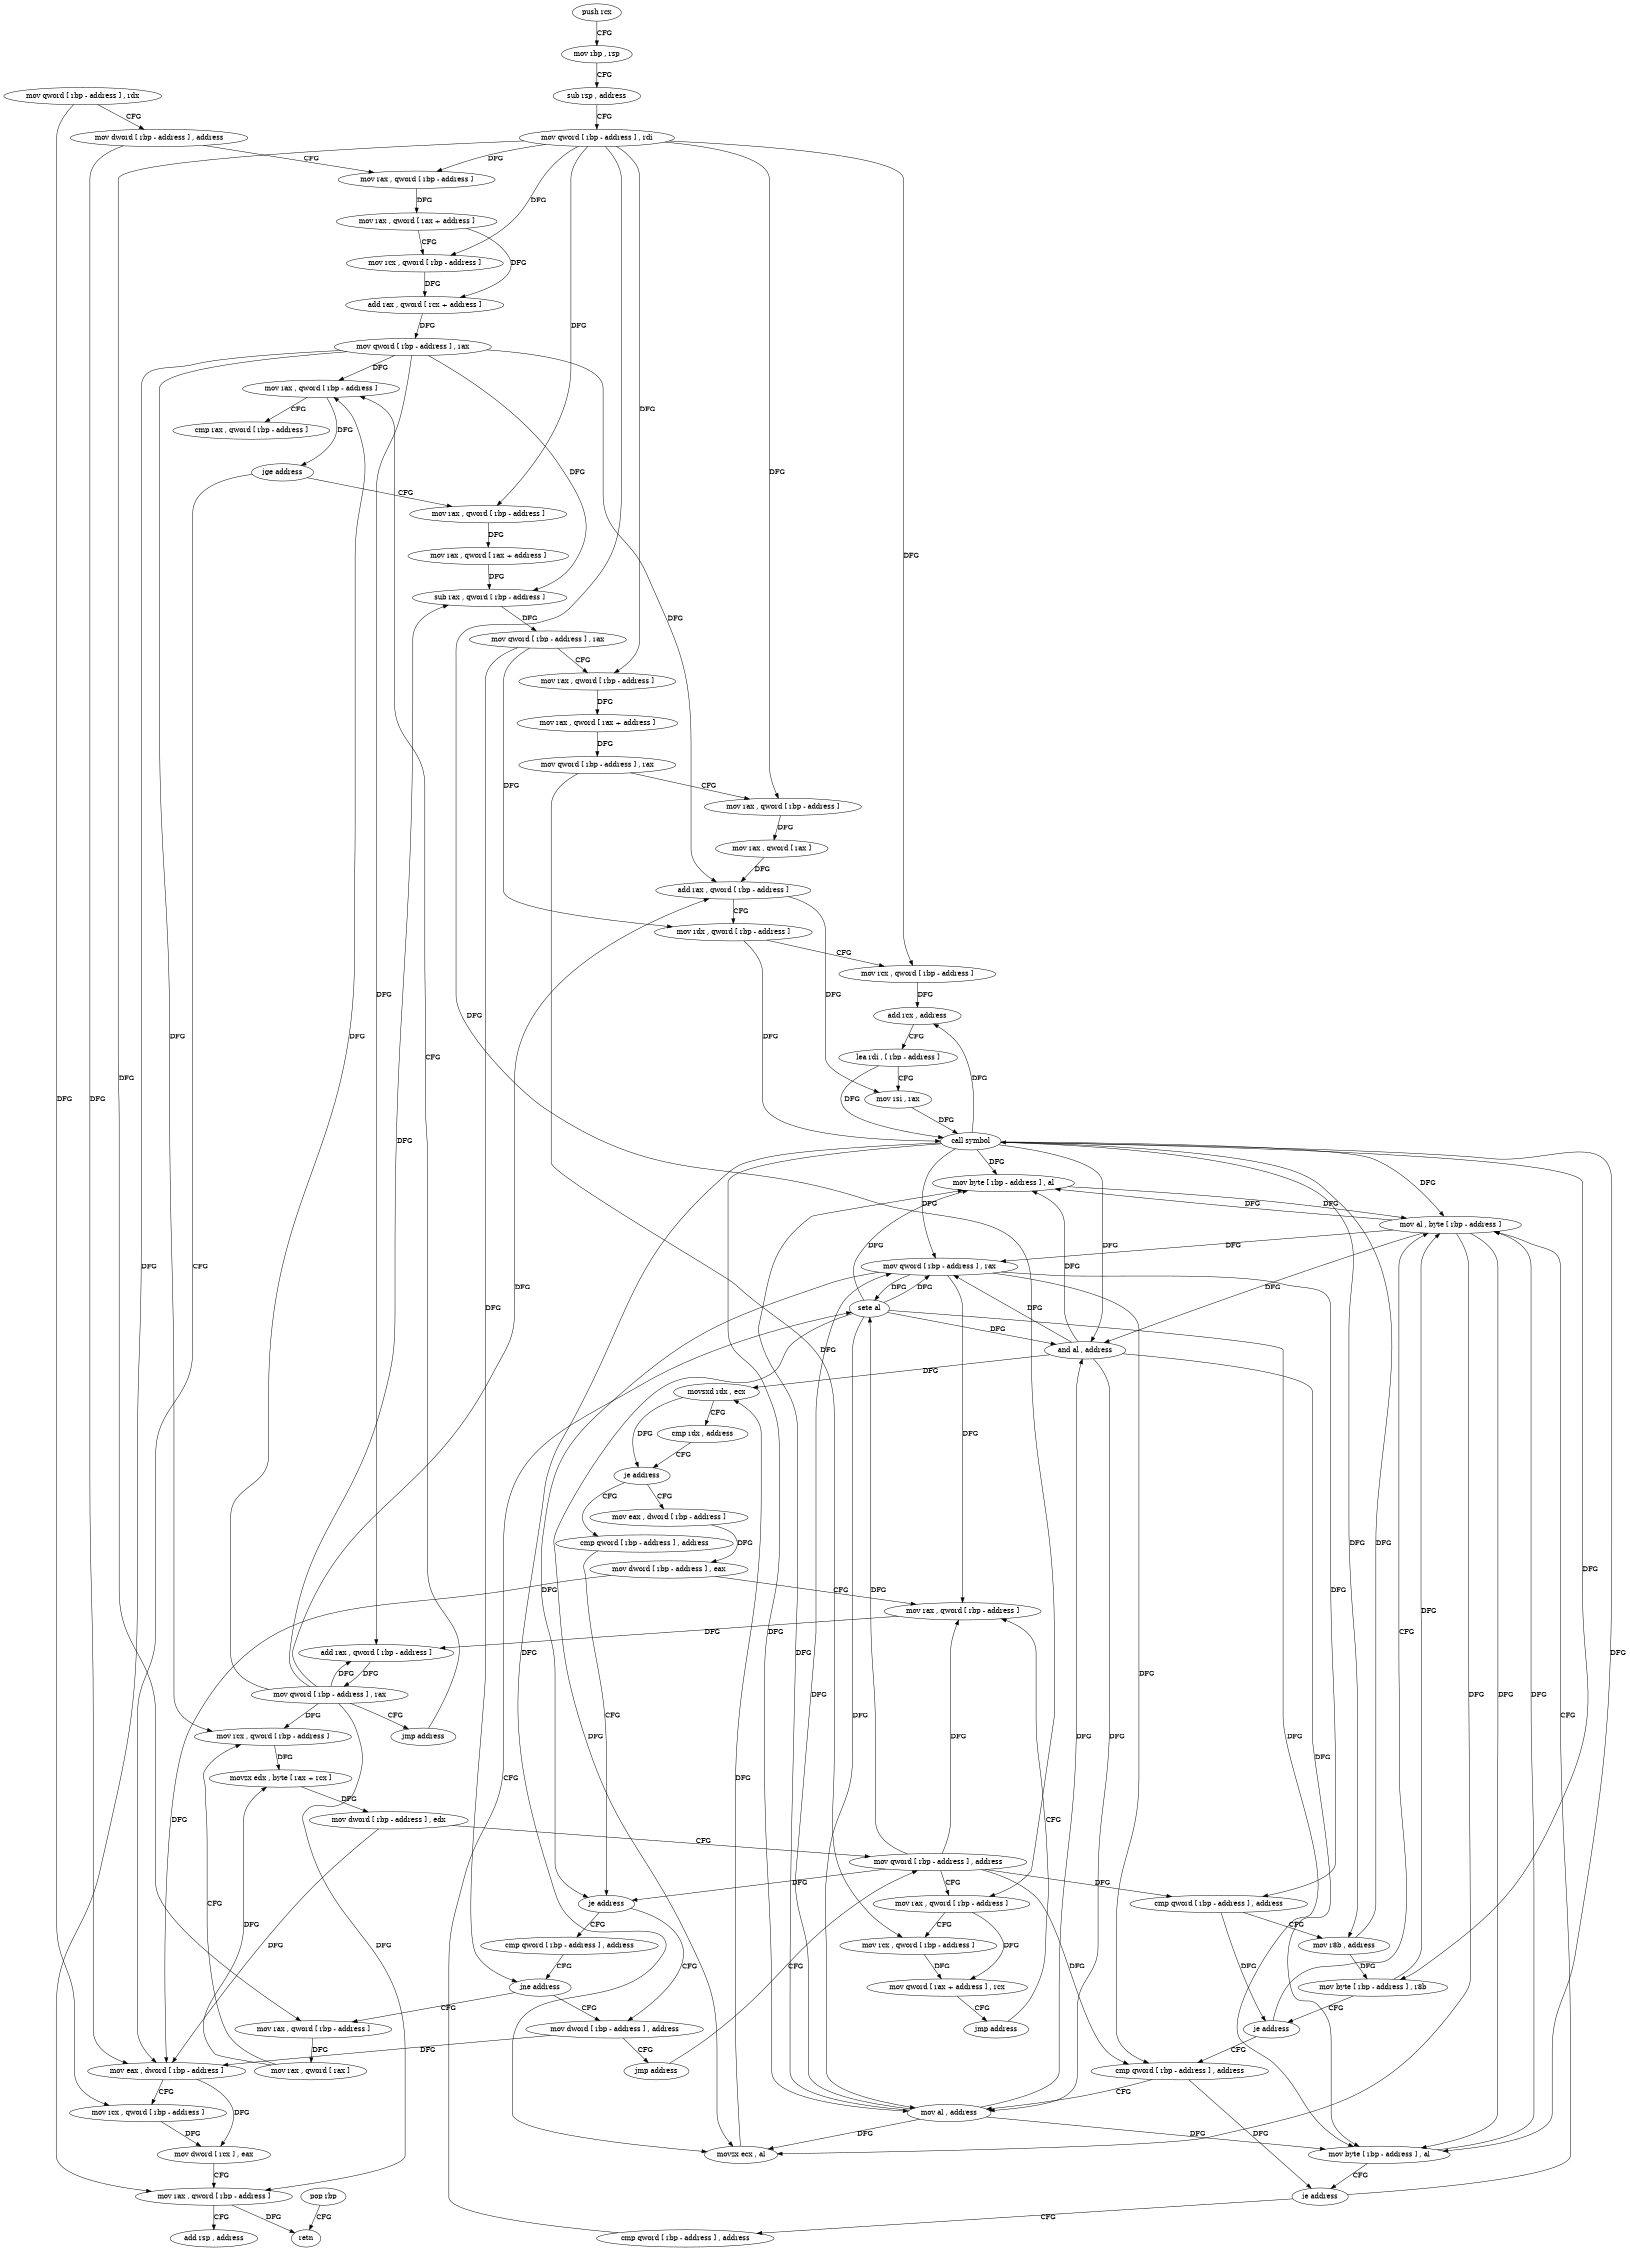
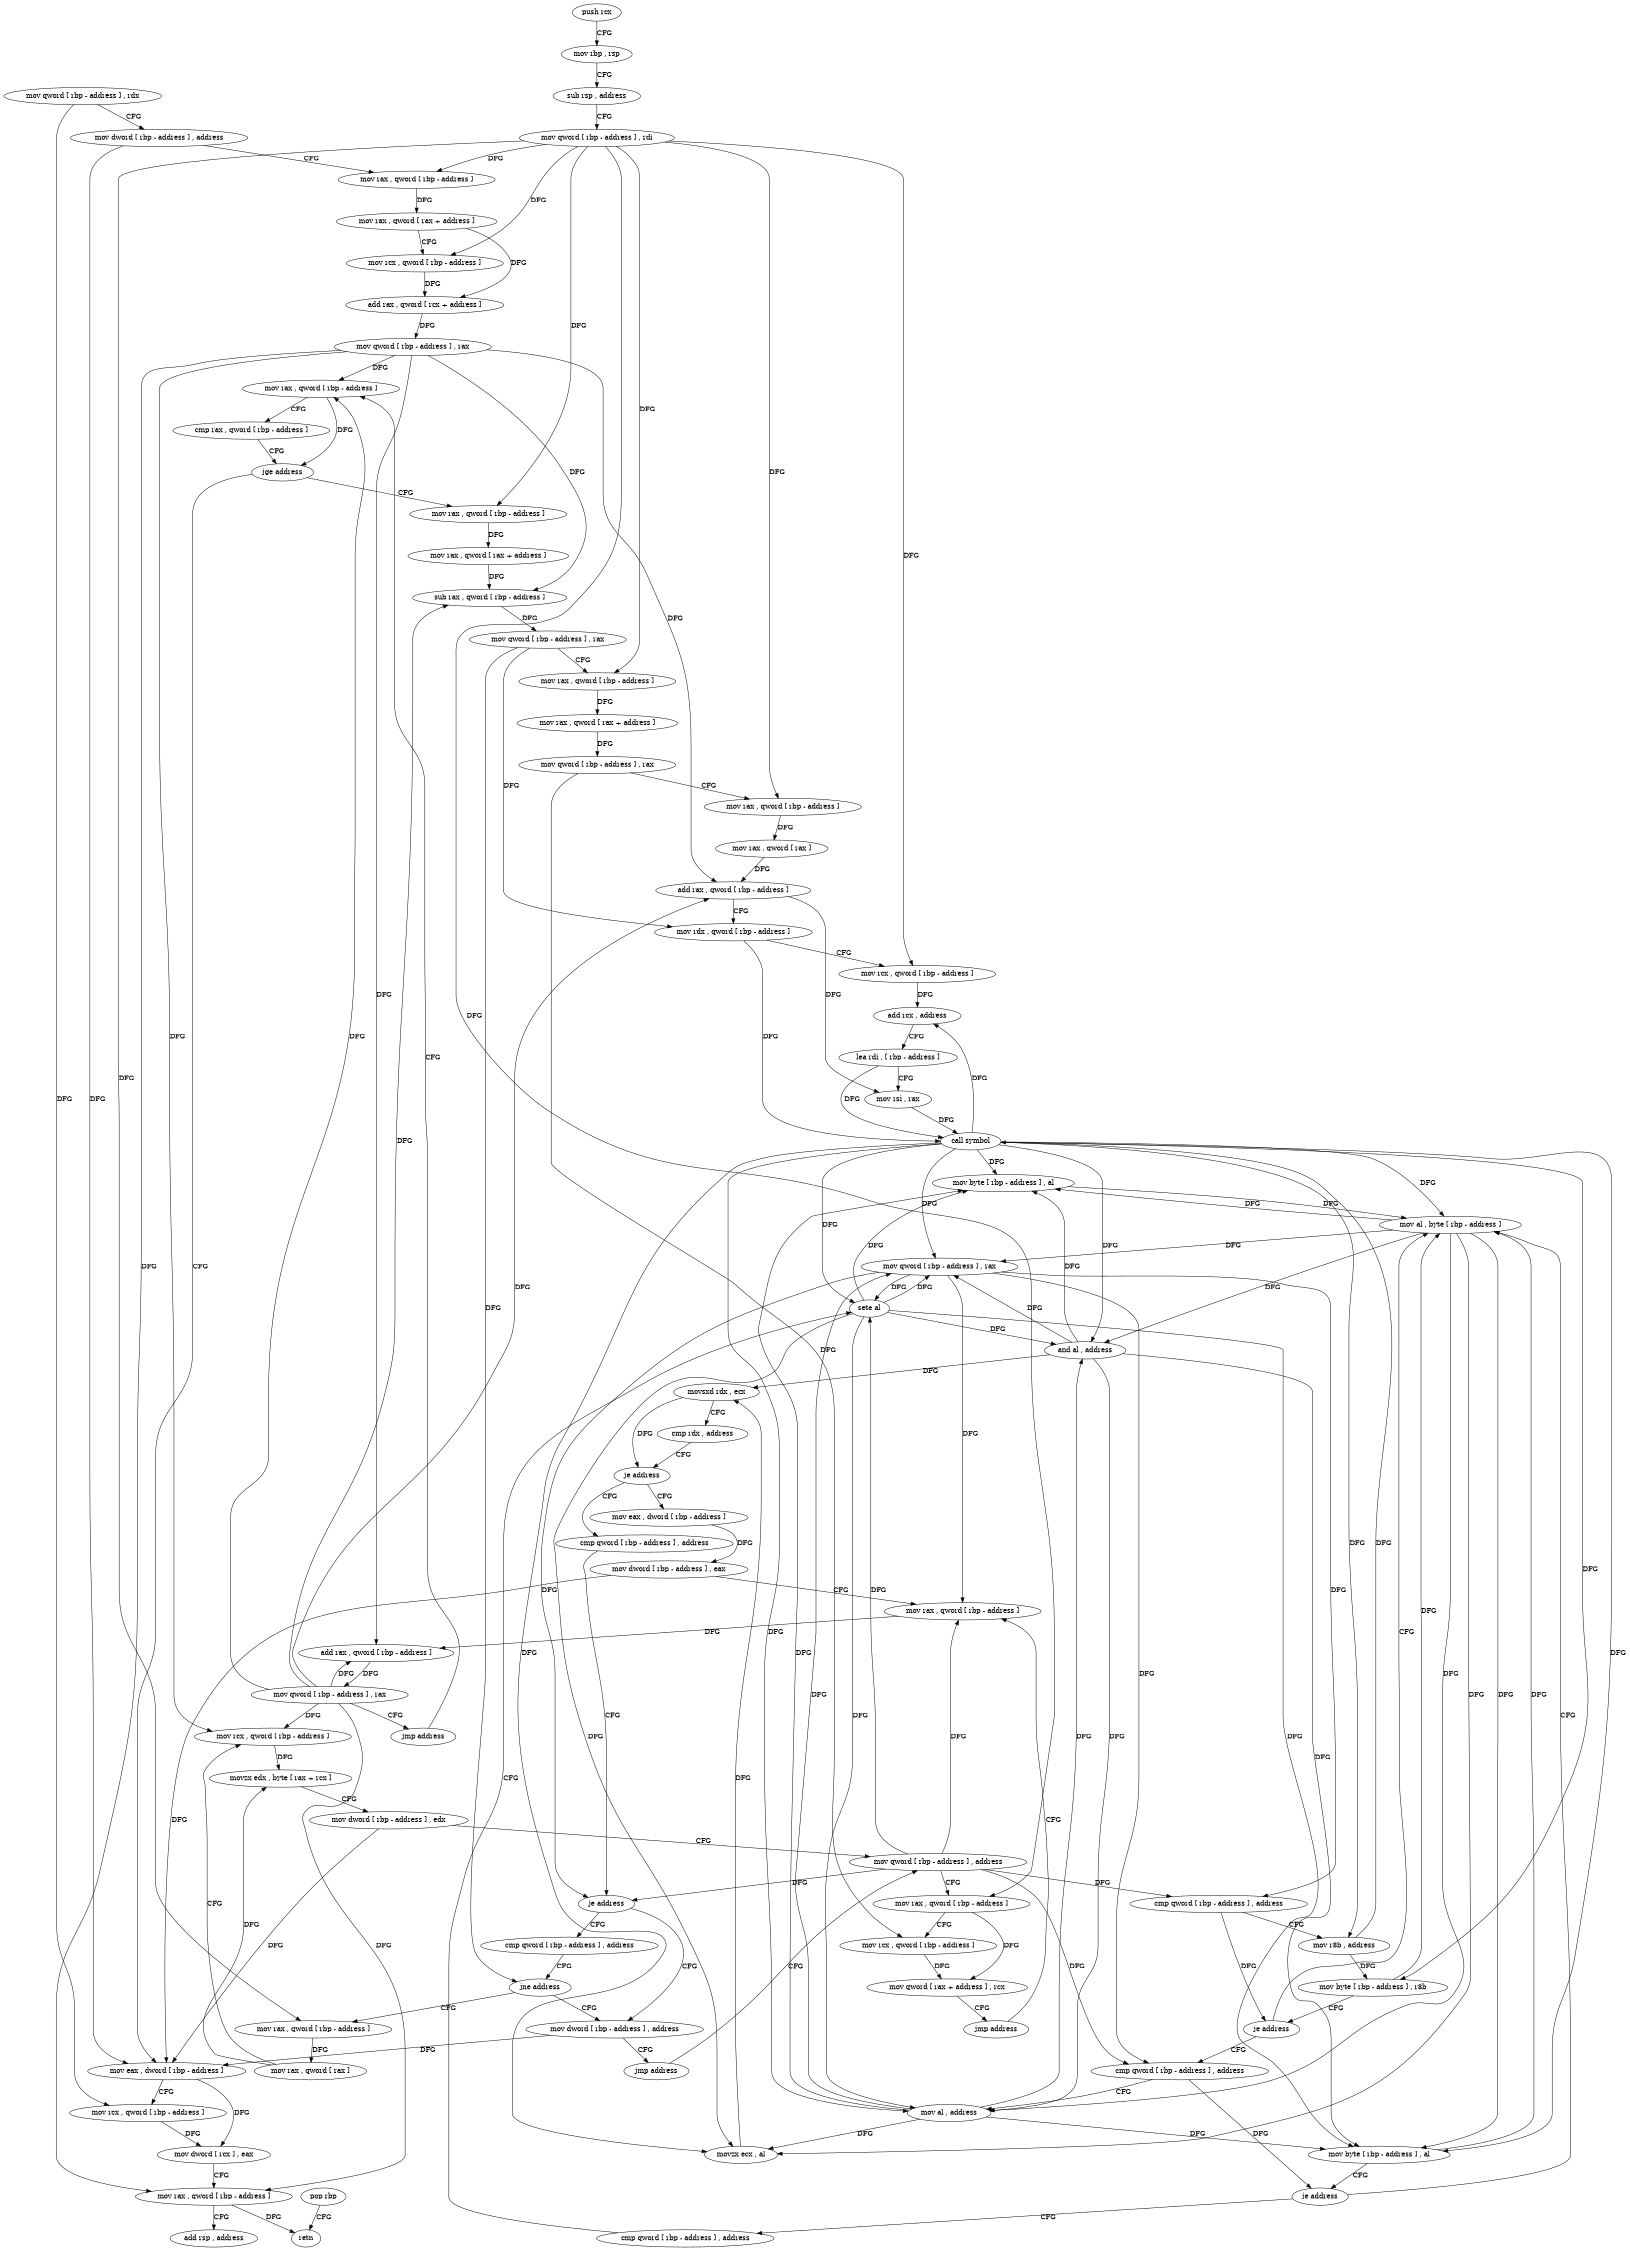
edge "cmp rax , qword [ rbp - address ]" -> "jge address": added, label "CFG"
edge "call symbol" -> "sete al": added, label "DFG"
edge "movzx edx , byte [ rax + rcx ]" -> "mov dword [ rbp - address ] , edx": label "DFG" -> "CFG"
edge "mov al , byte [ rbp - address ]" -> "mov al , address": added, label "DFG"
